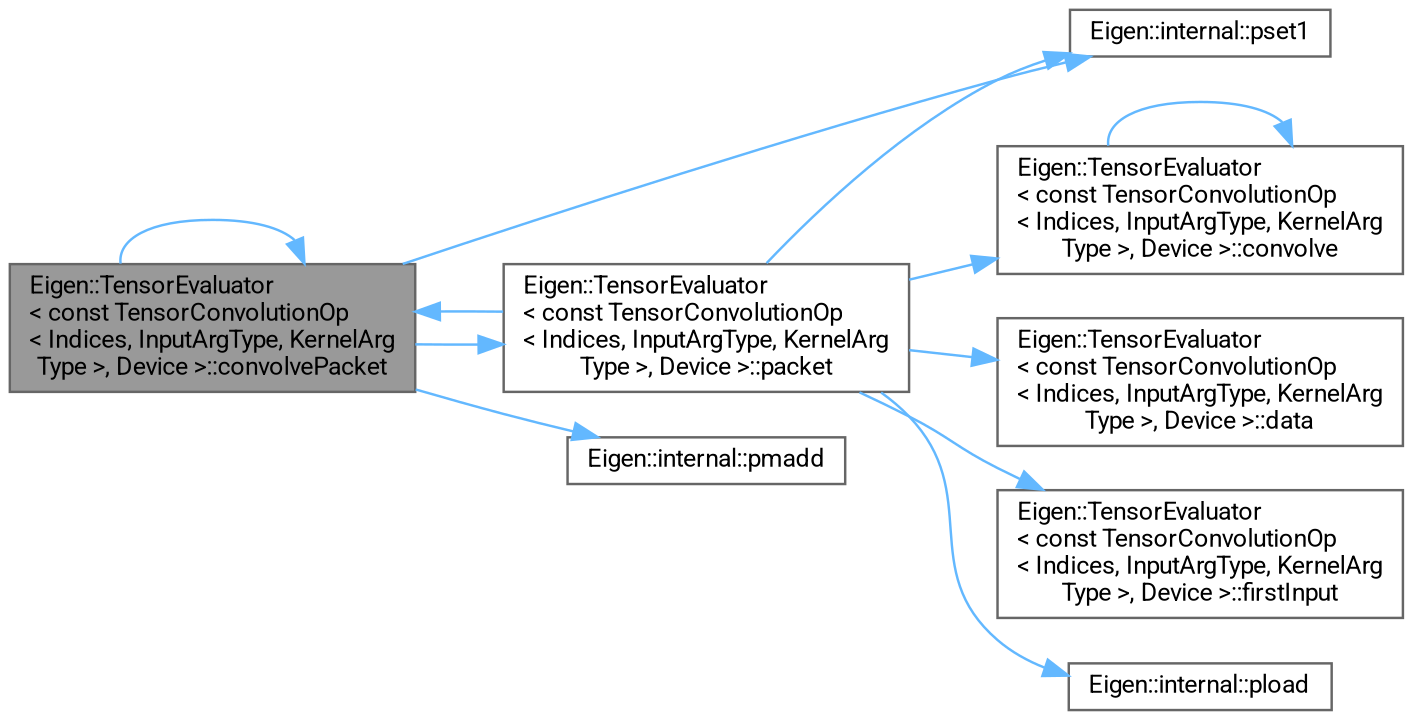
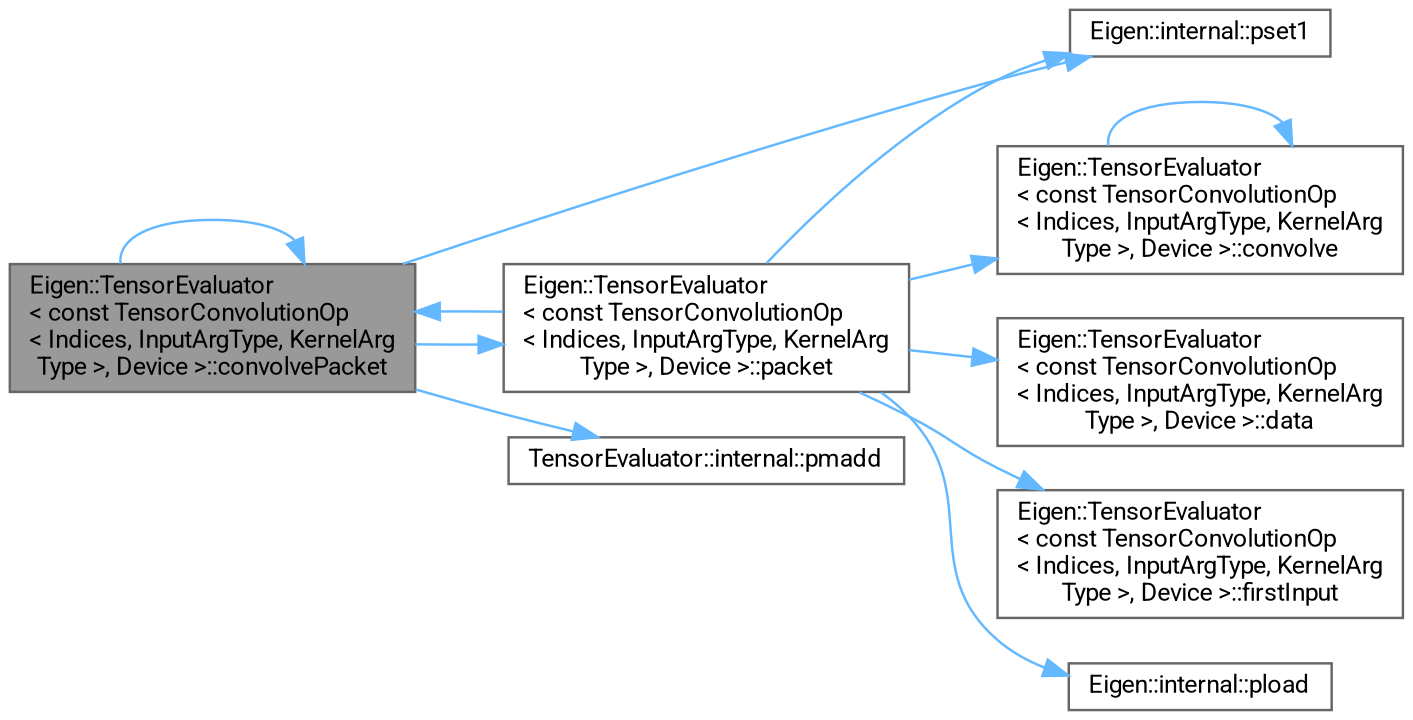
node "Eigen::internal::pmadd": label "Eigen::internal::pmadd" -> "TensorEvaluator::internal::pmadd"
